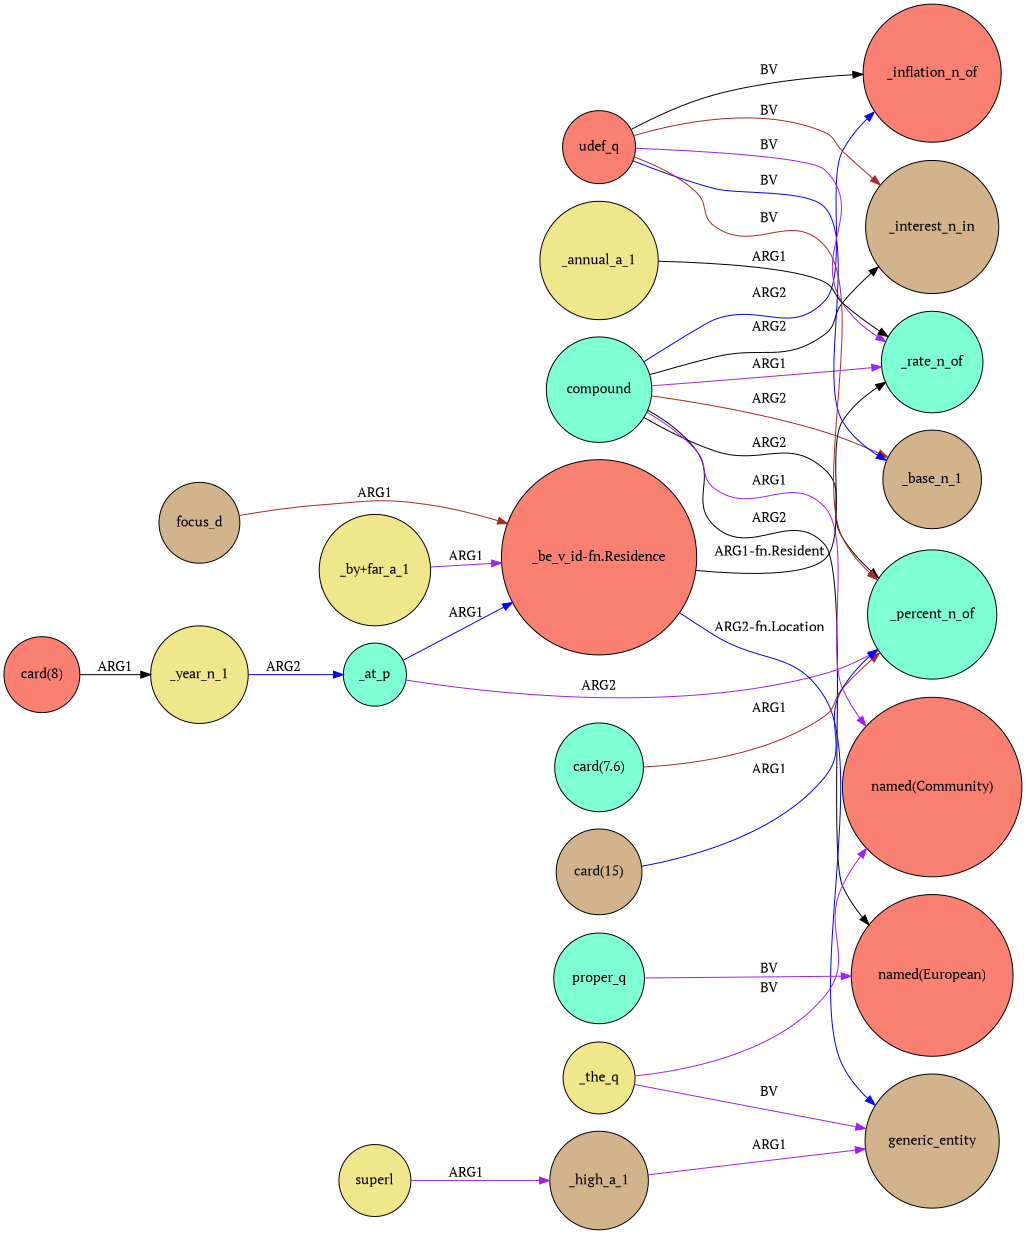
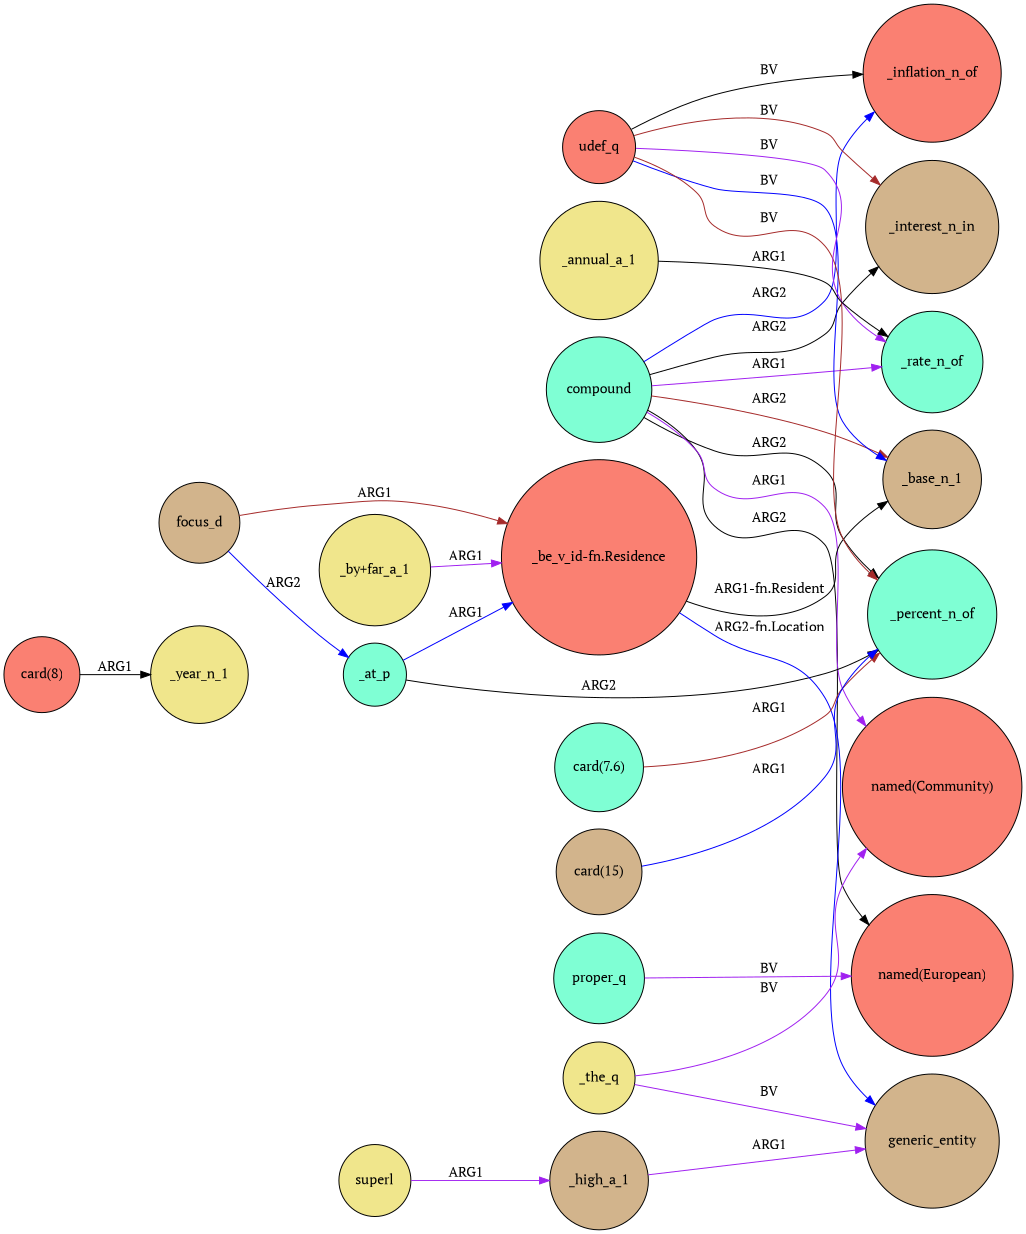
edge "_be_v_id-fn.Residence" -> "_rate_n_of": now "_be_v_id-fn.Residence" -> "_base_n_1"
edge "_year_n_1" -> "_at_p": now "focus_d" -> "_at_p"
edge "_at_p" -> "_percent_n_of": color purple -> black
